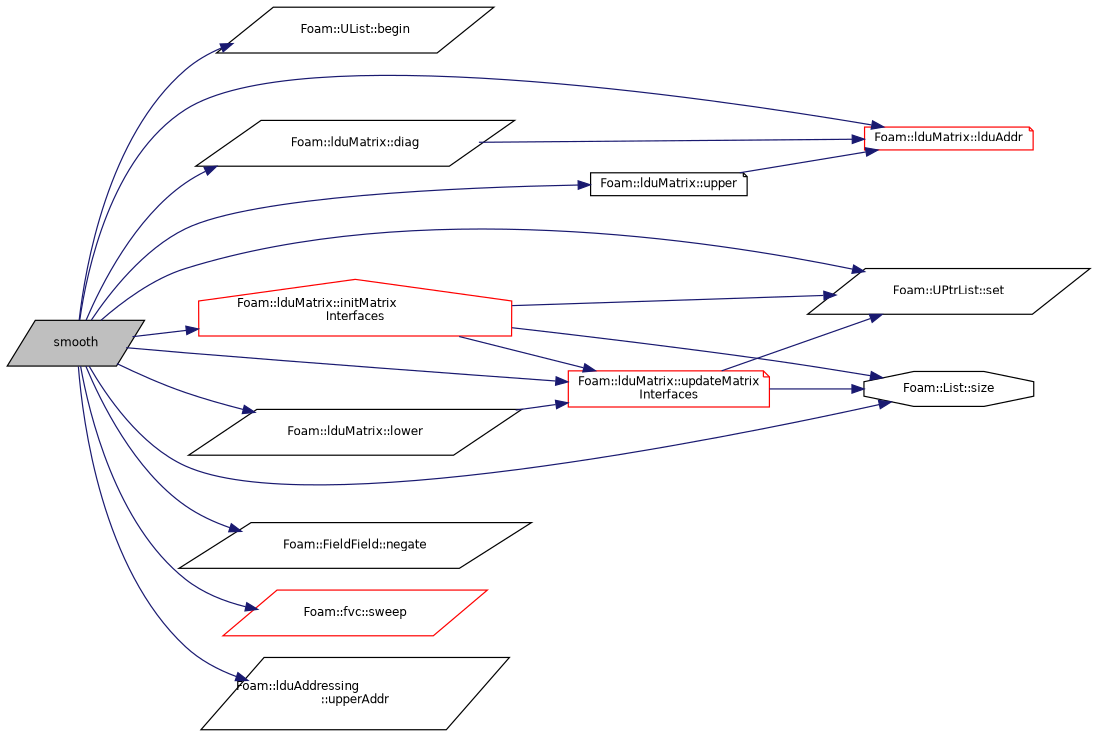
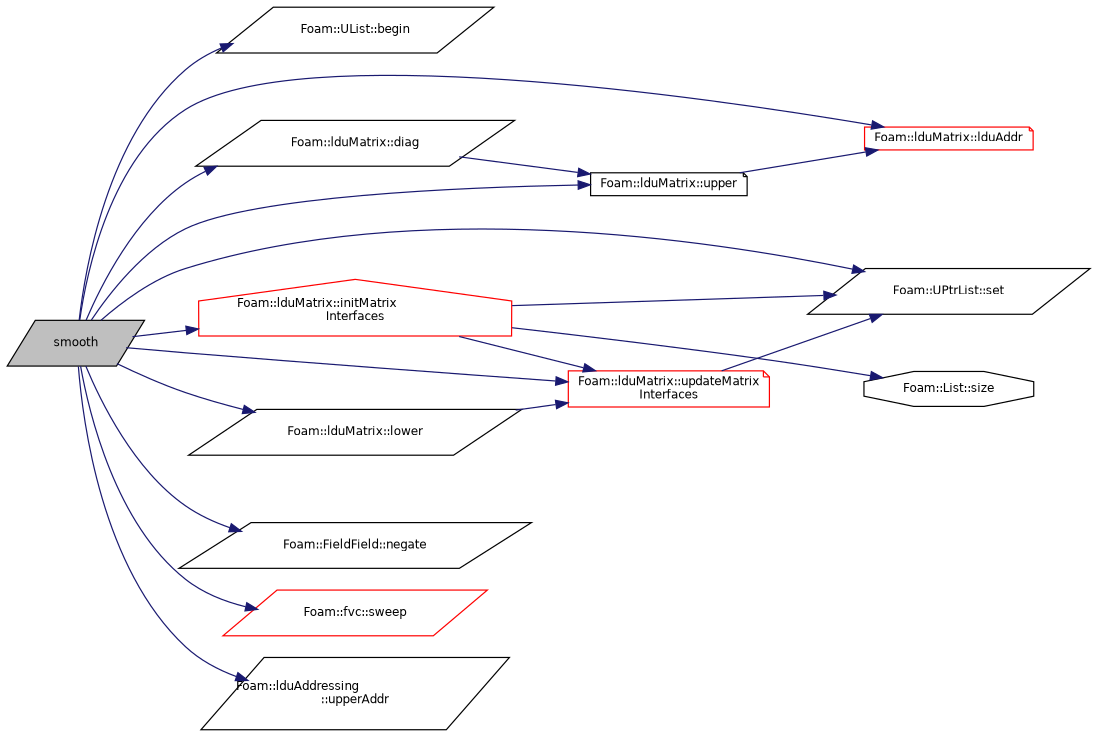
edge "Foam::lduMatrix::diag" -> "Foam::lduMatrix::lduAddr": now "Foam::lduMatrix::diag" -> "Foam::lduMatrix::upper"
edge "Foam::lduMatrix::updateMatrix Interfaces" -> "Foam::List::size": removed
edge "smooth" -> "Foam::List::size": removed
